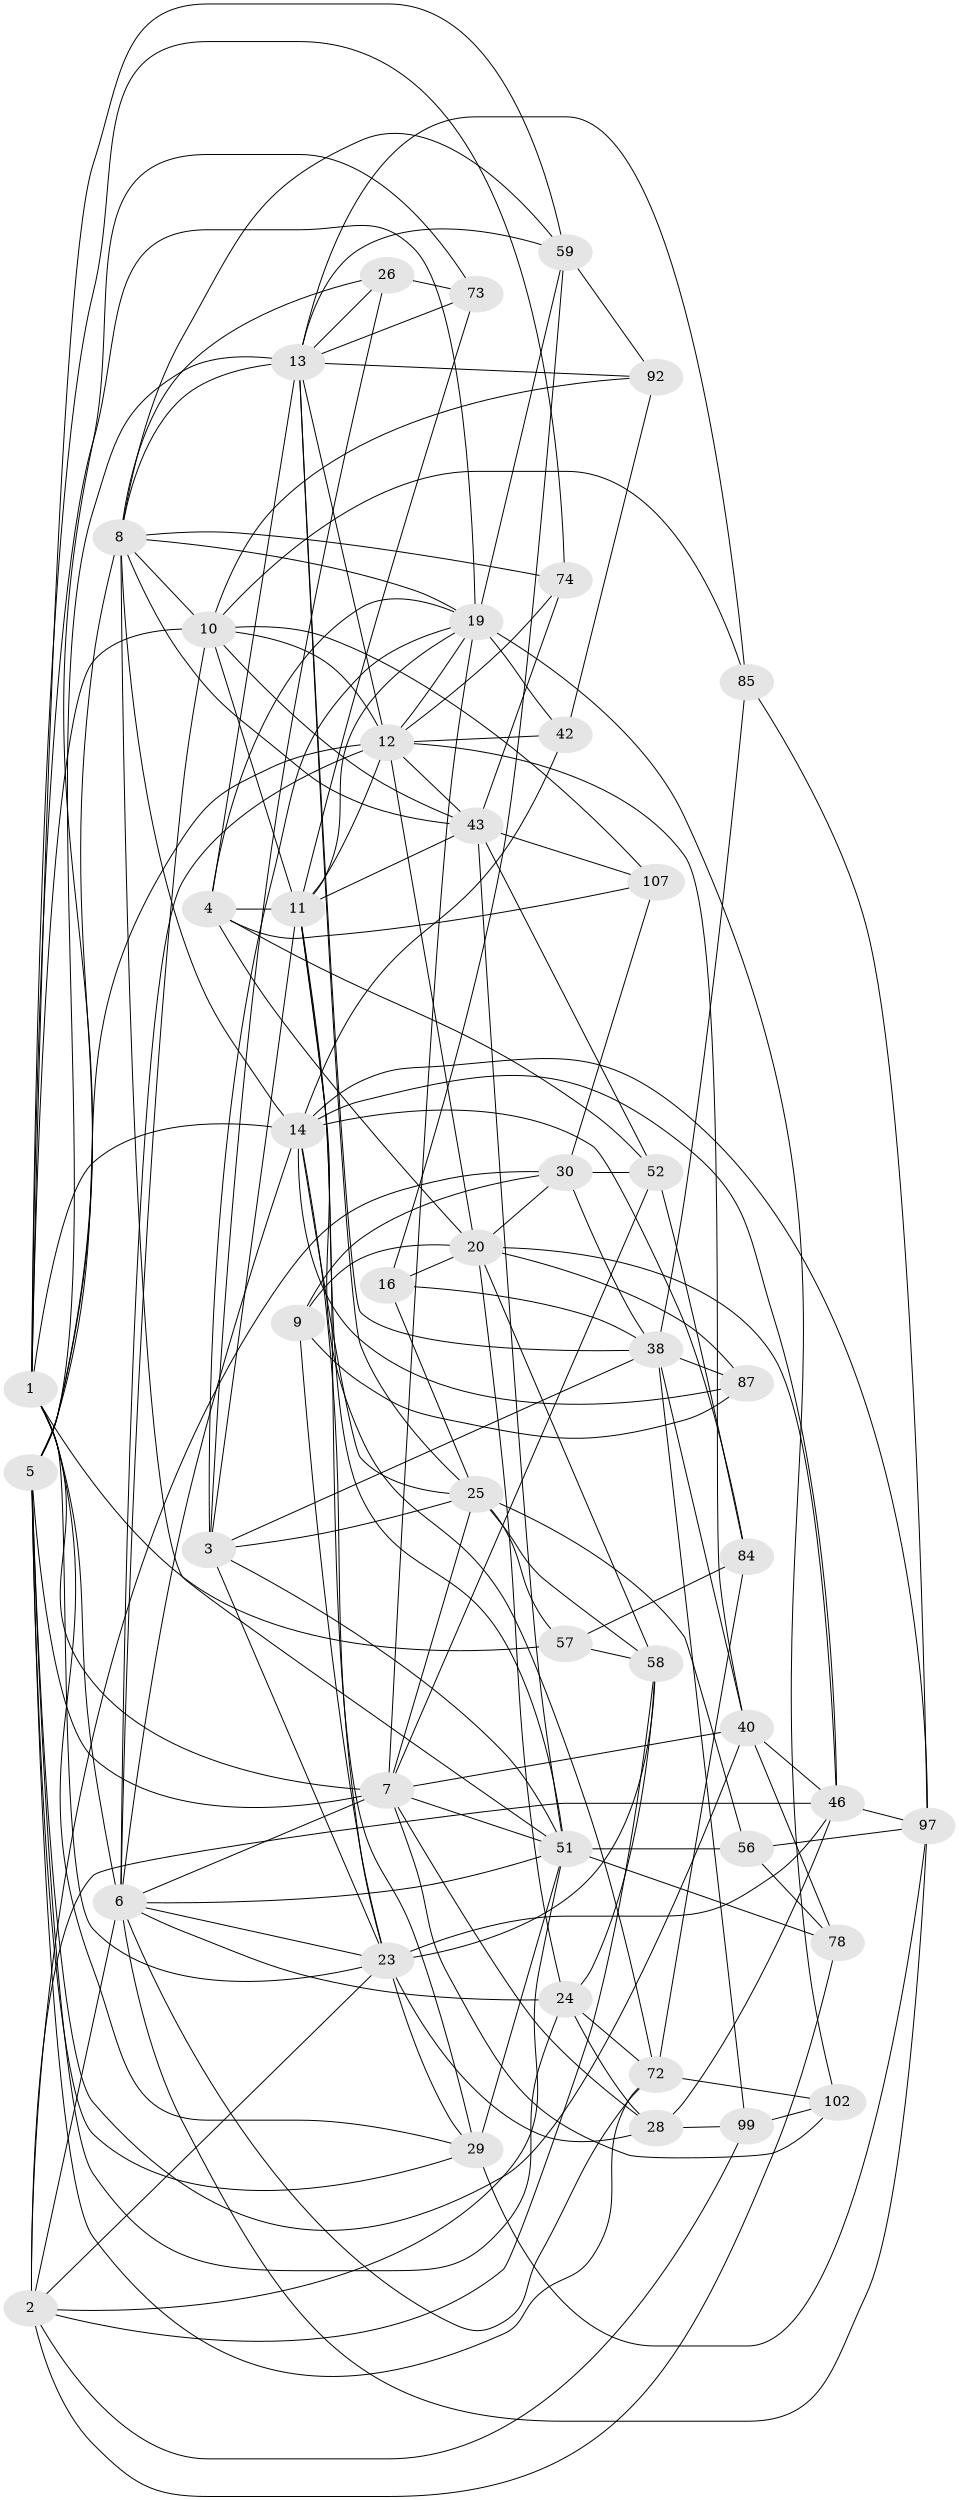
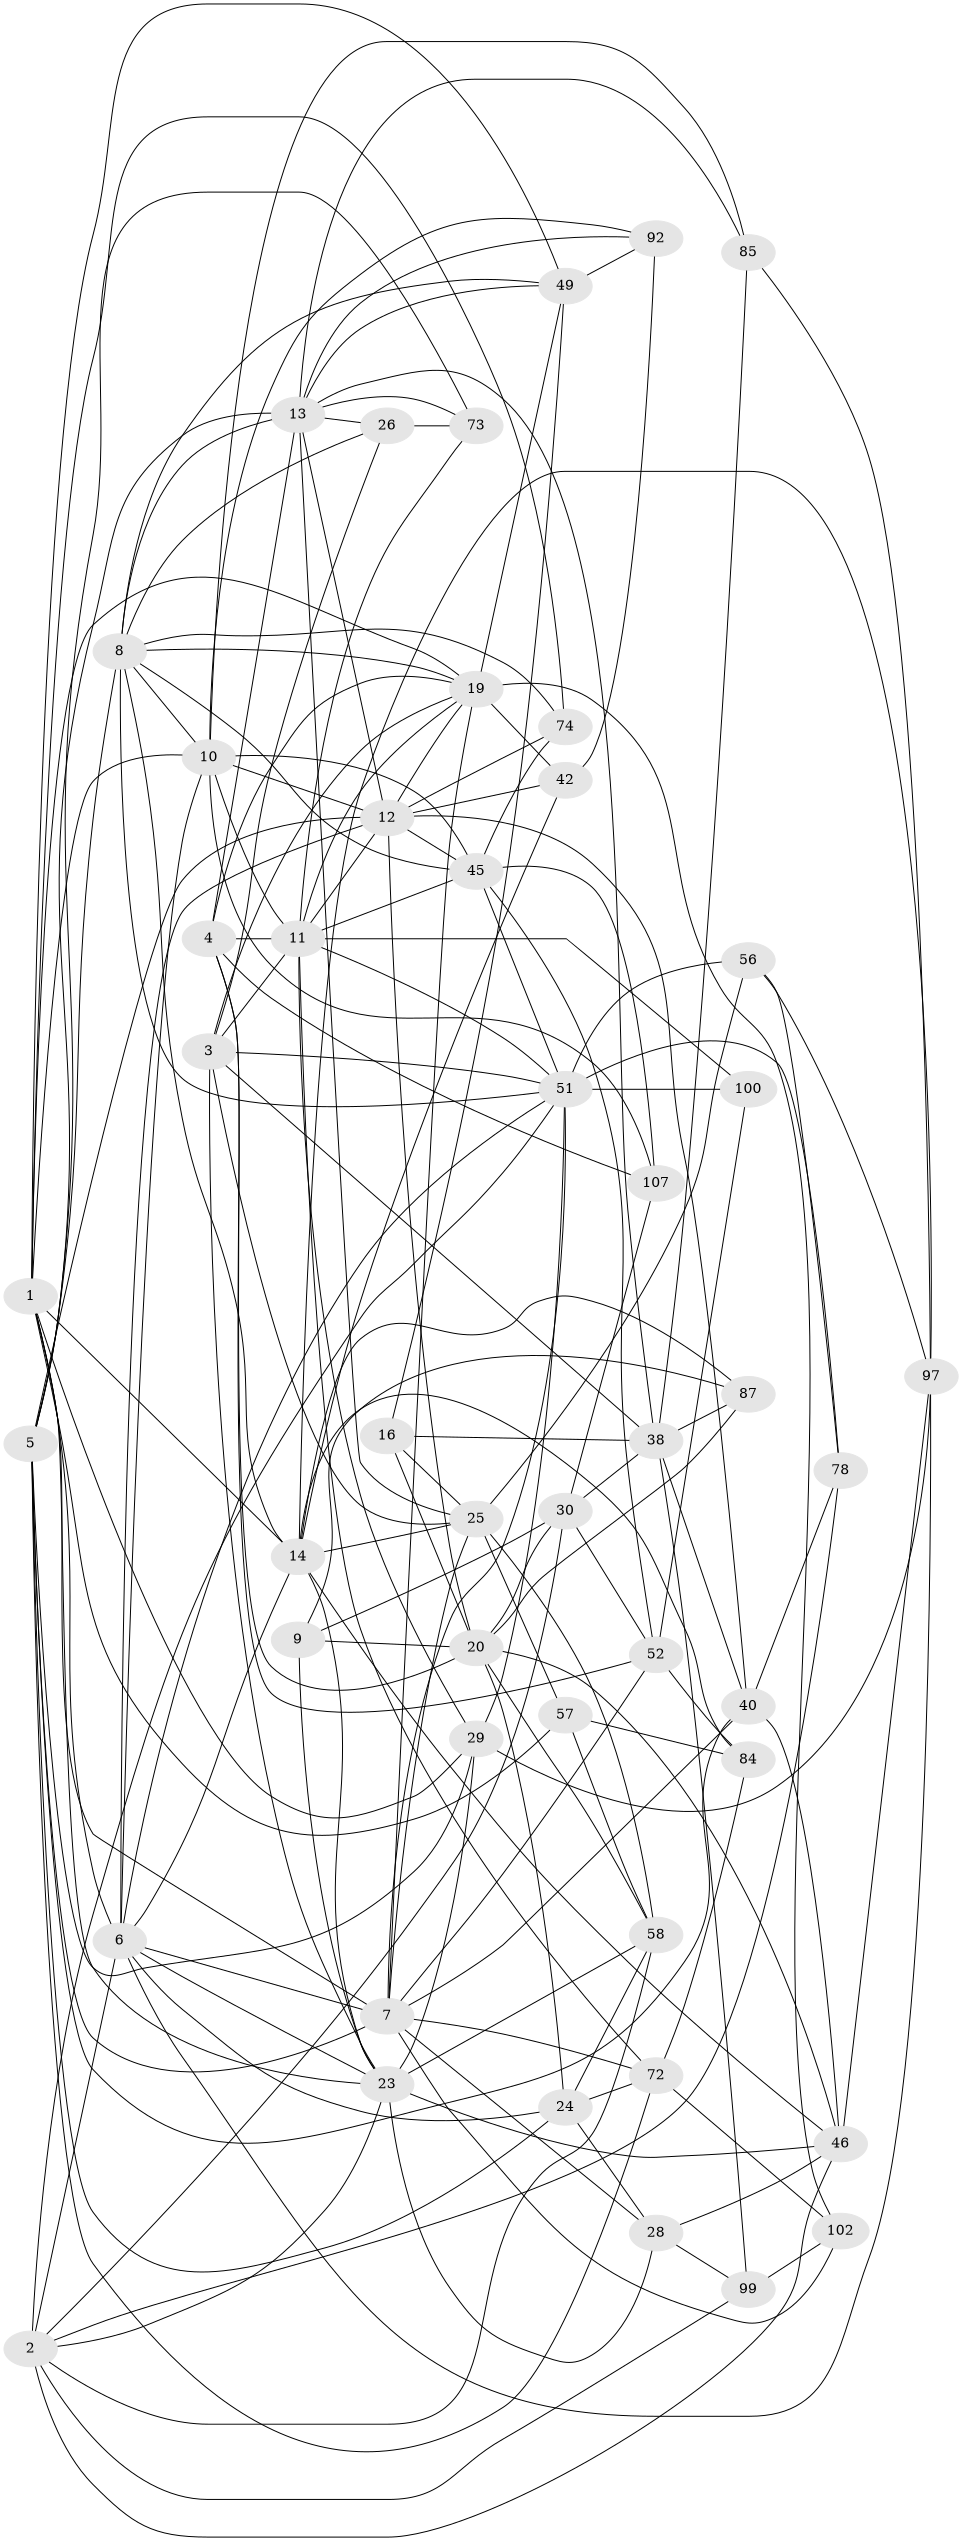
node "59": label "59" -> "49"
node "43": label "43" -> "45"
node "100": added
edge "6" -- "72": now "7" -- "72"
